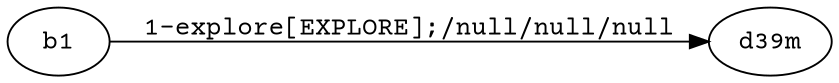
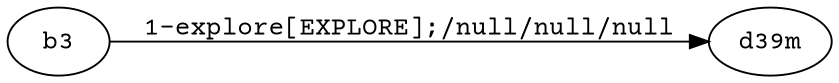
node "b1": label "b1" -> "b3"
